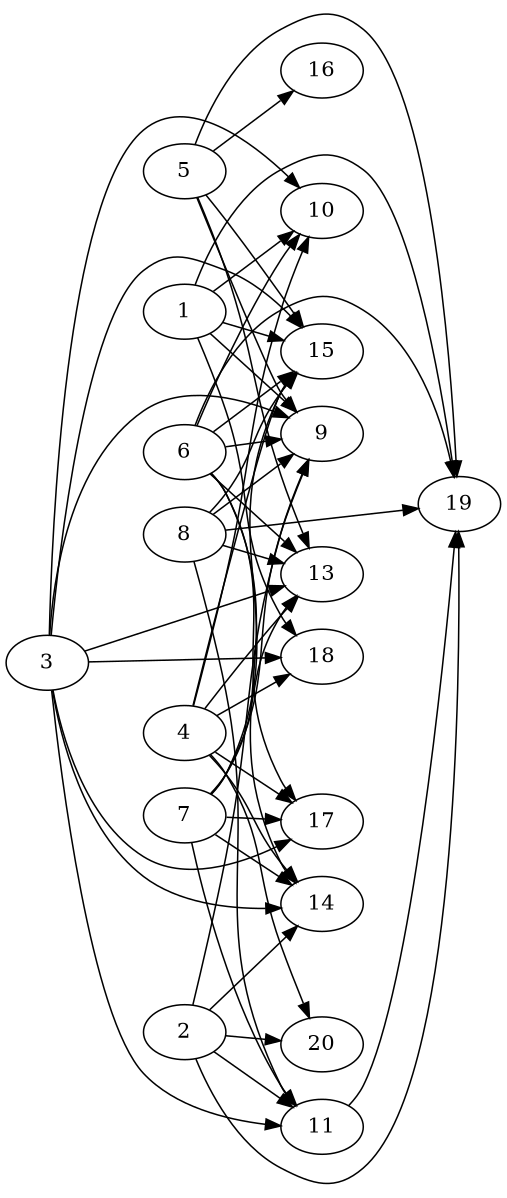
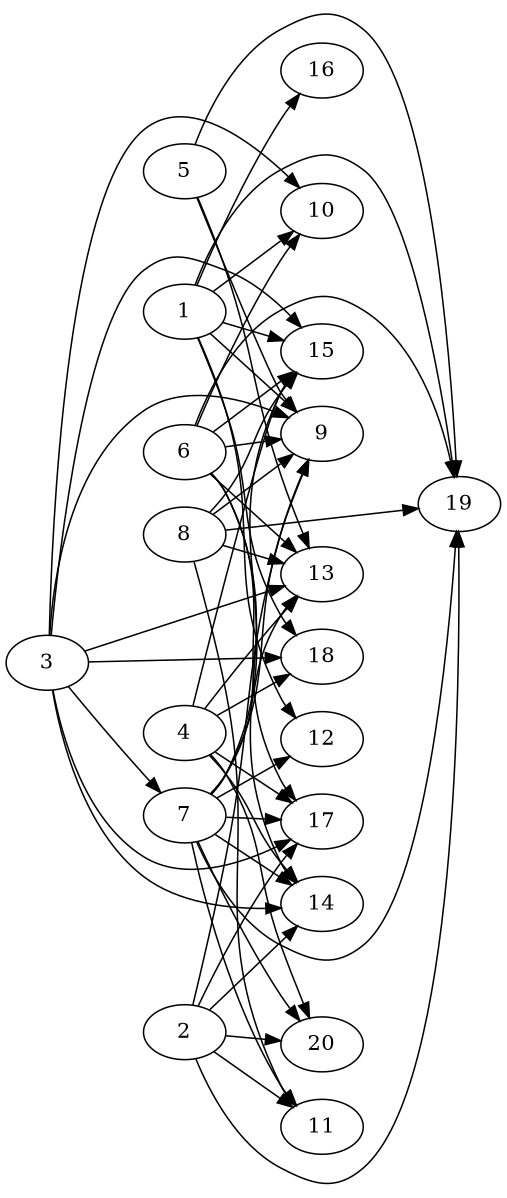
edge "5" -> "16": now "1" -> "16"
edge "5" -> "15": removed
edge "4" -> "10": removed
node "12": added
edge "11" -> "19": now "7" -> "19"
edge "2" -> "17": added
edge "7" -> "20": added
edge "3" -> "11": now "3" -> "7"
